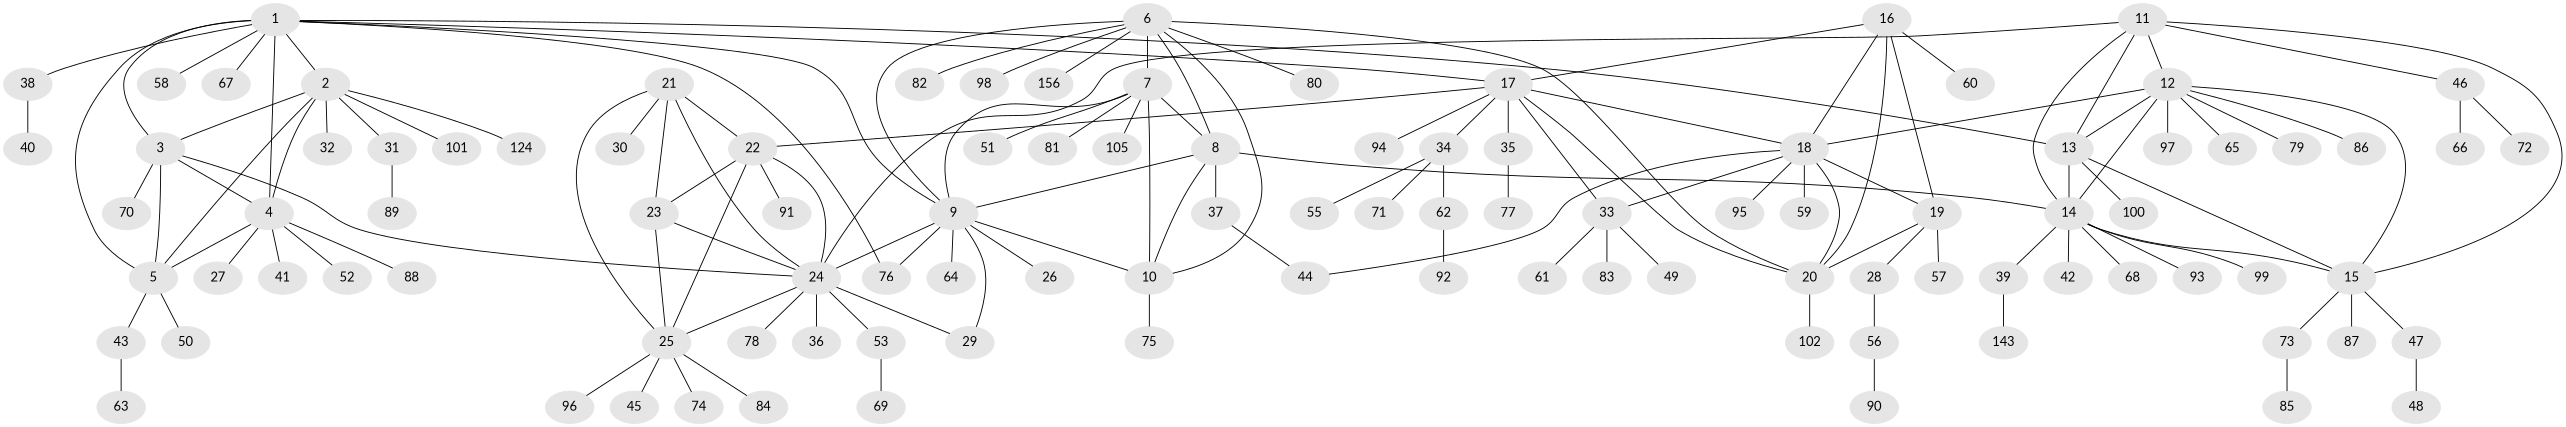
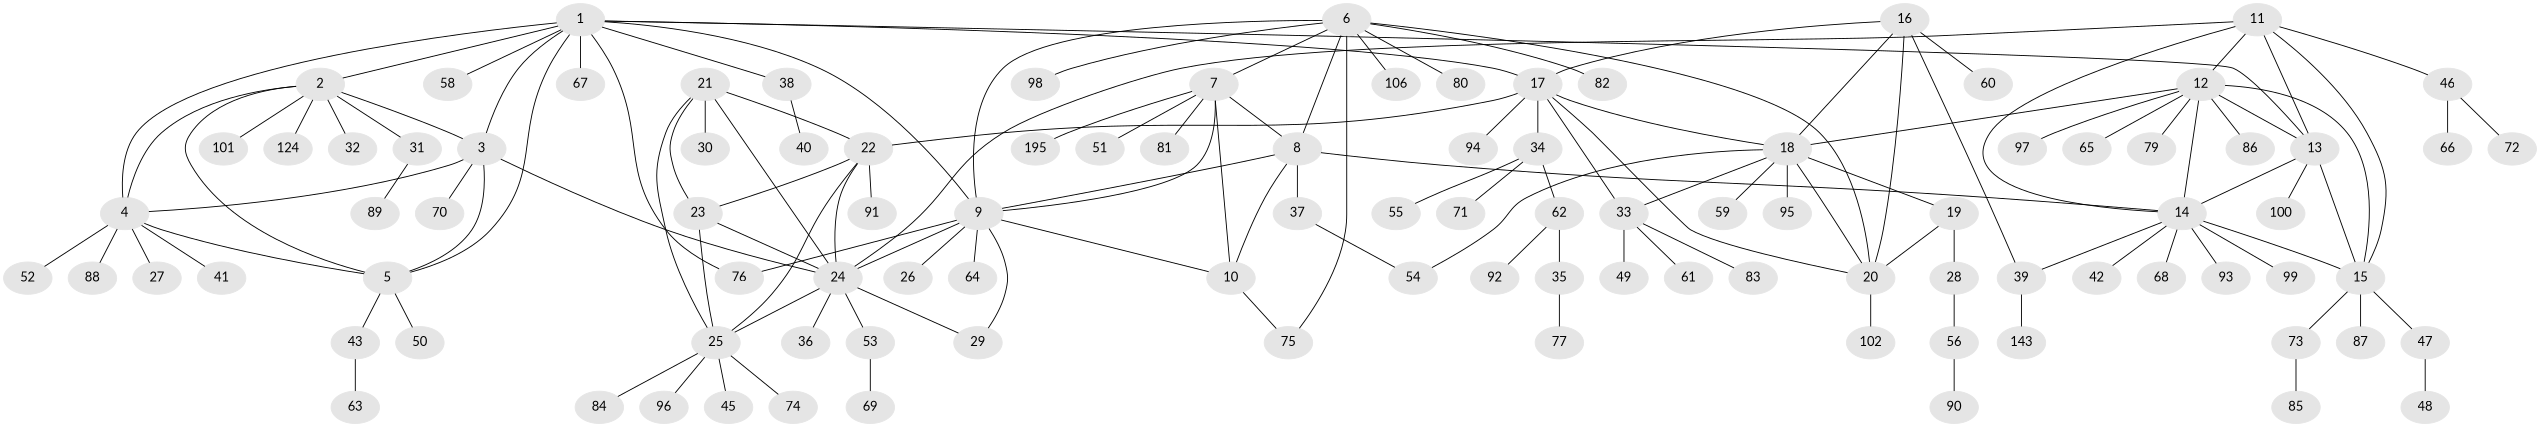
node "156": label "156" -> "106"
edge "16" -- "19": now "16" -- "39"
edge "17" -- "35": now "62" -- "35"
node "105": label "105" -> "195"
edge "6" -- "10": now "6" -- "75"
node "44": label "44" -> "54"
node "57": removed
node "78": removed
